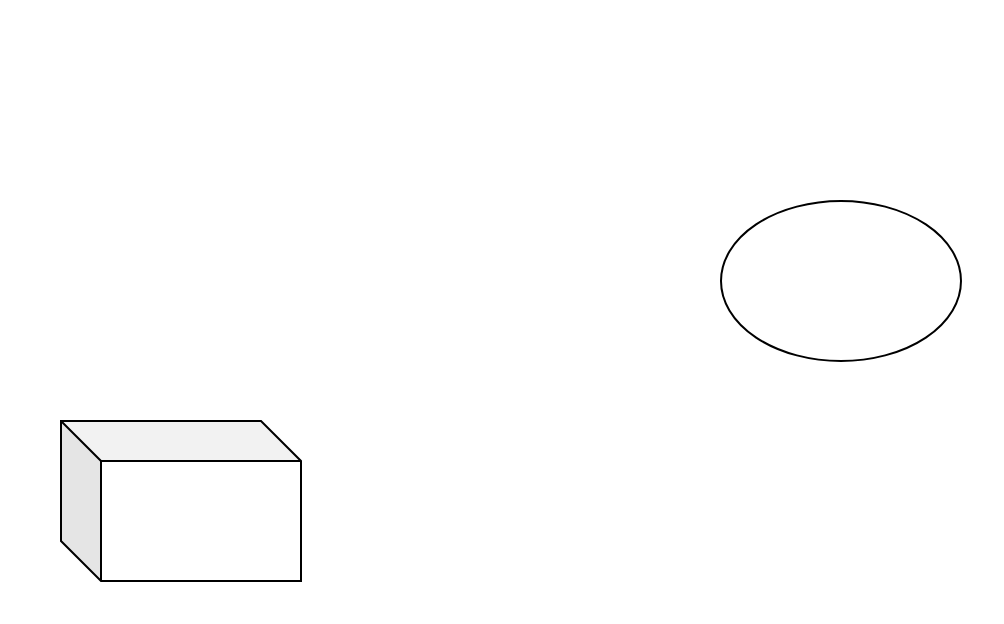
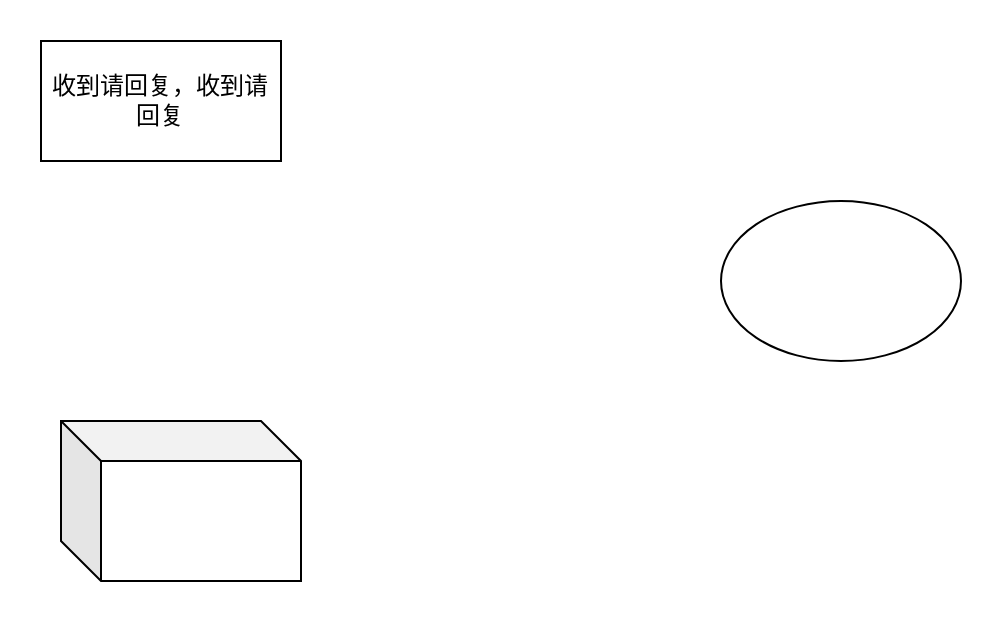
node "收到请回复，收到请回复": added
